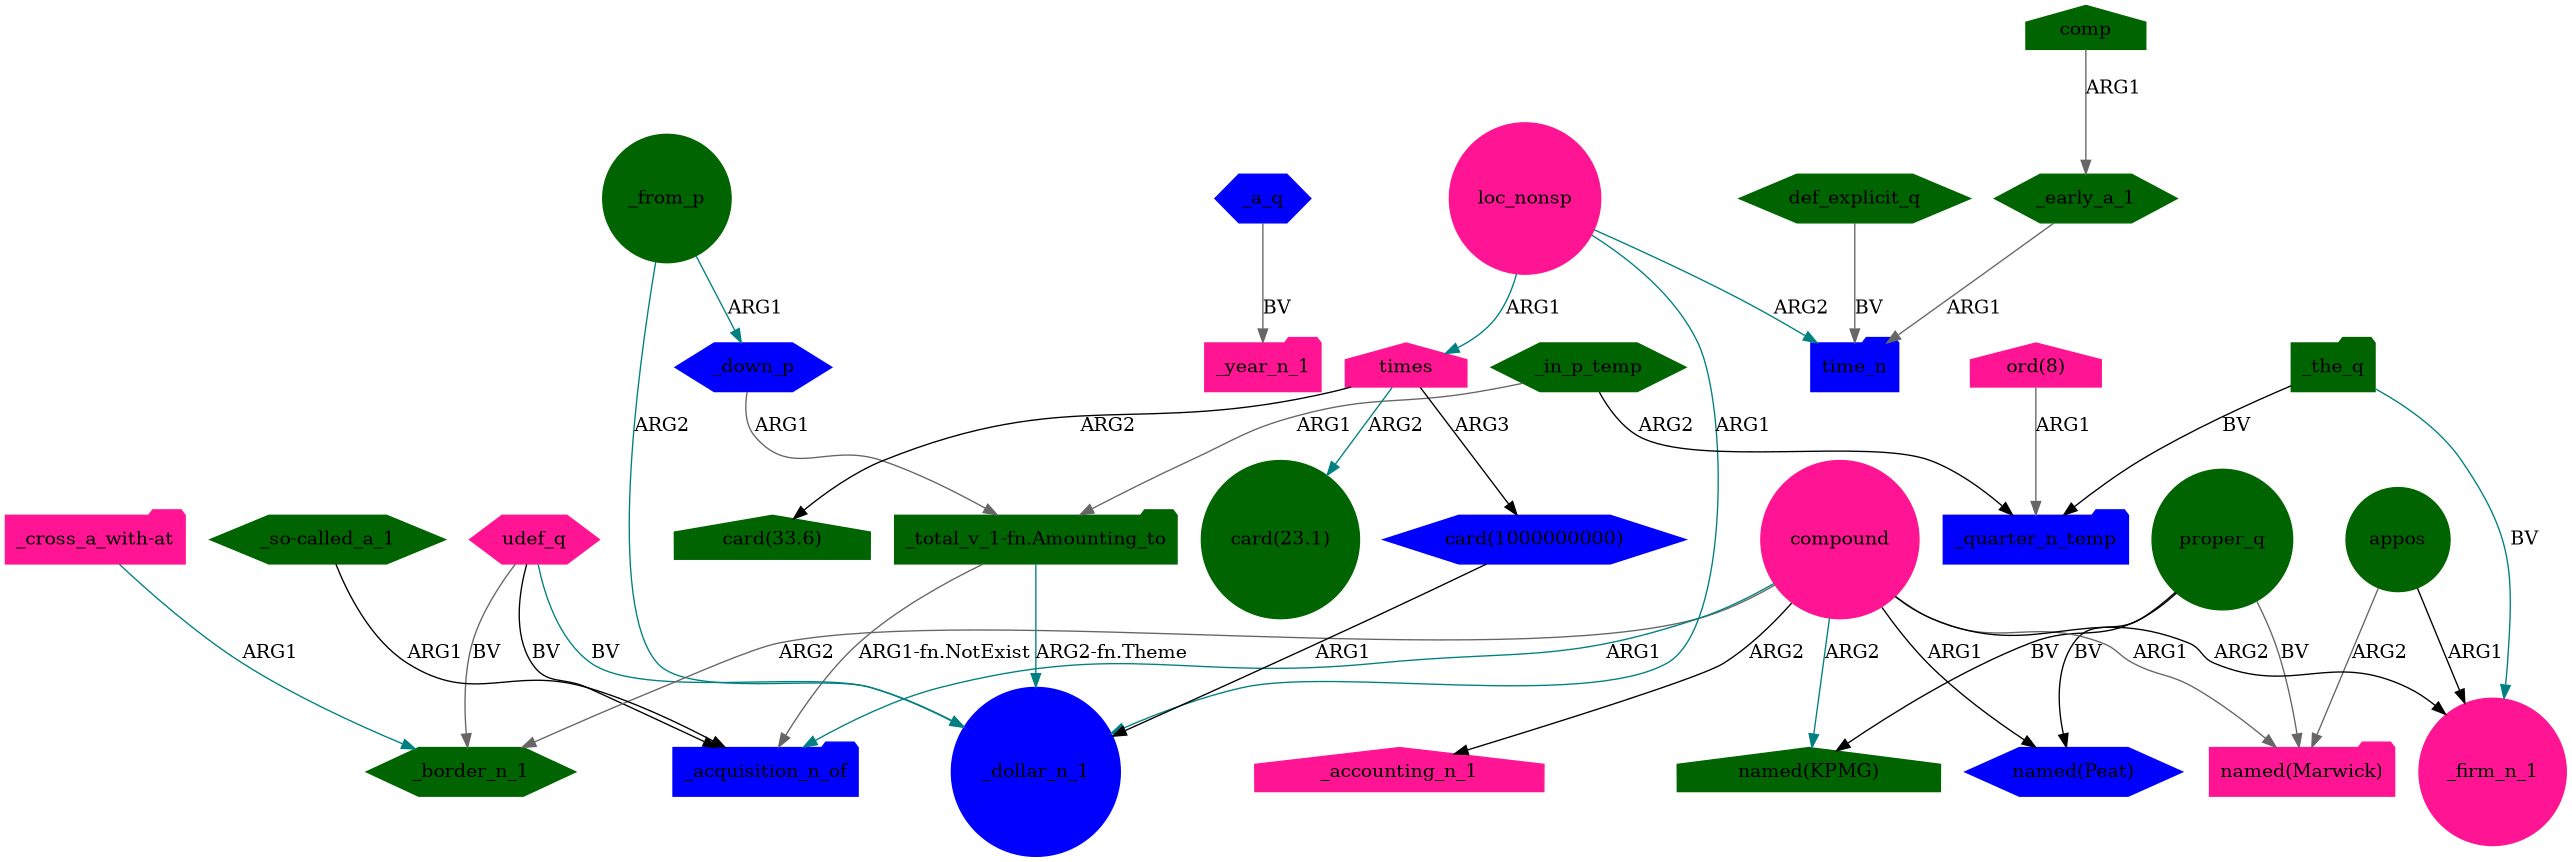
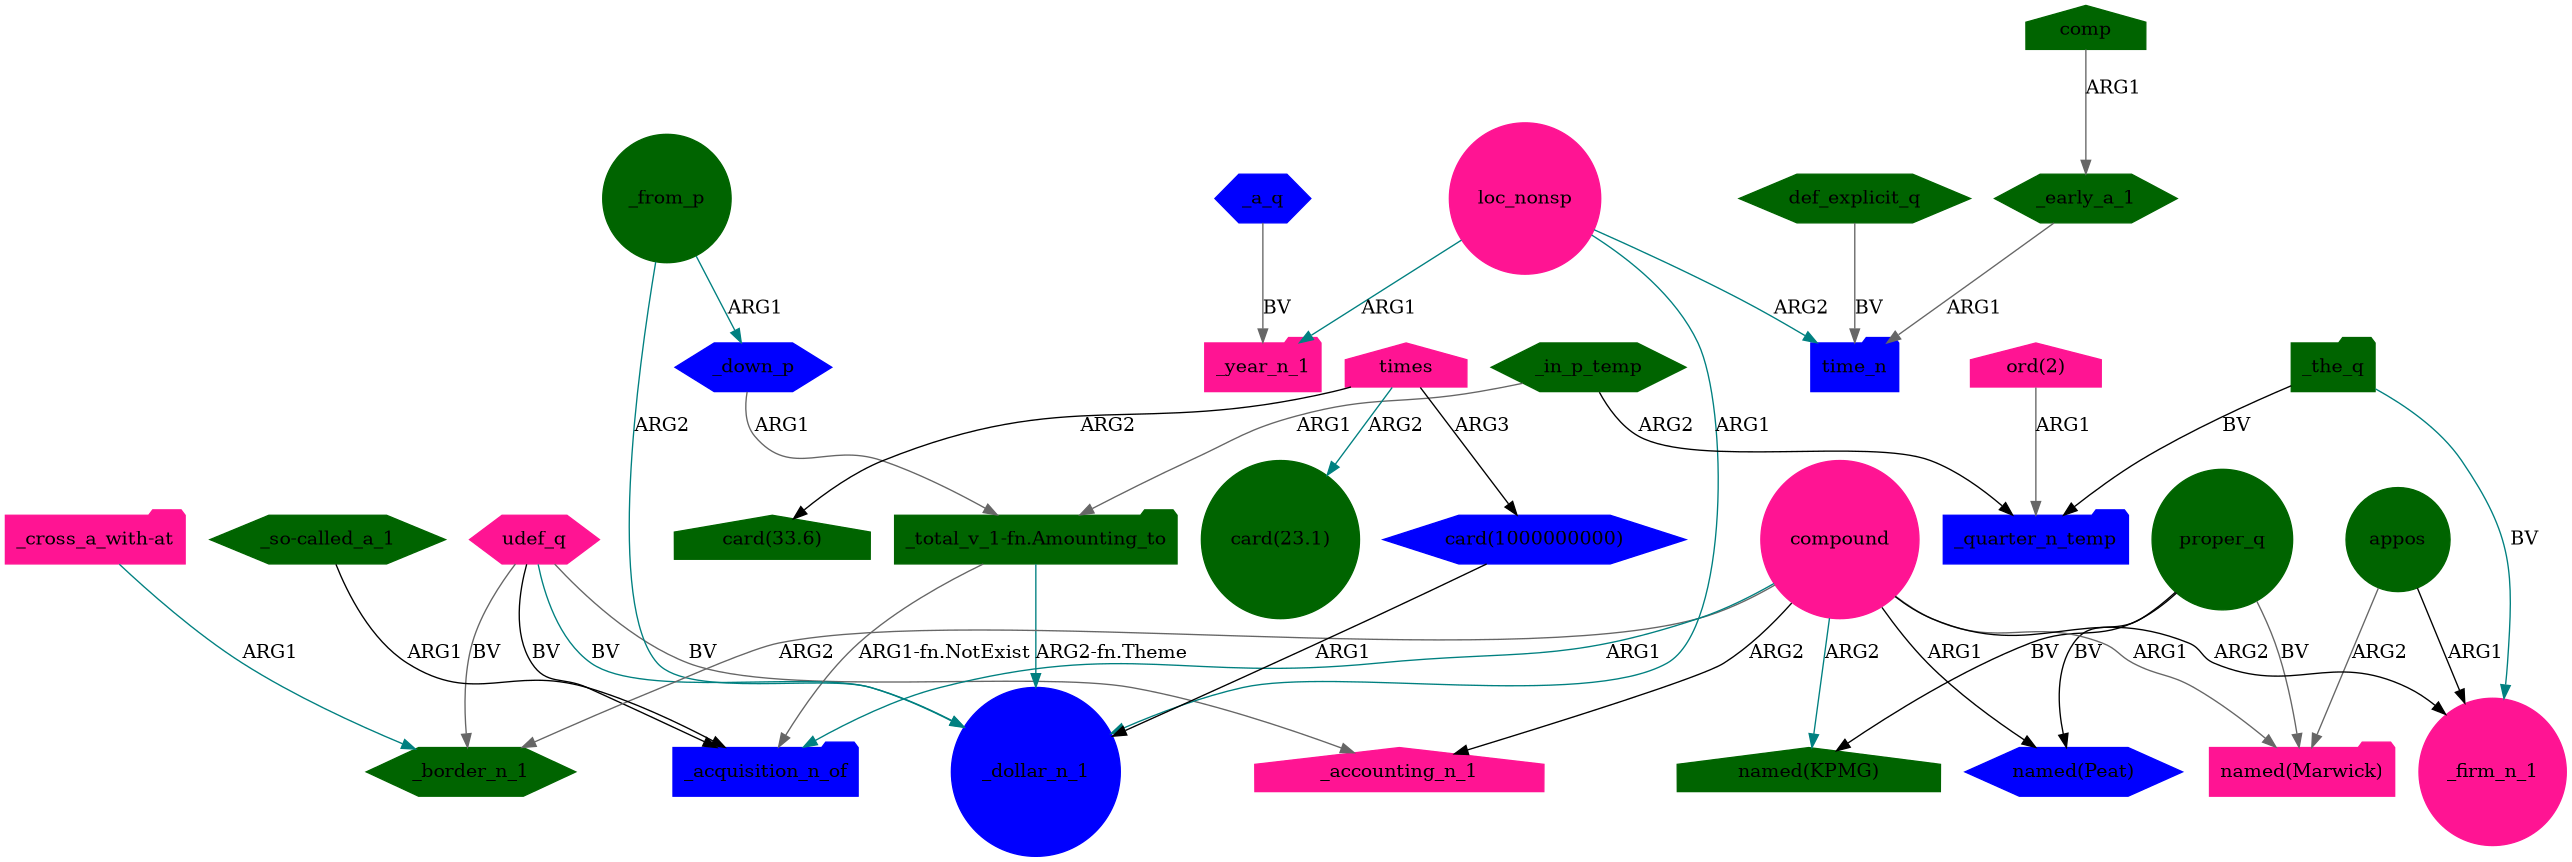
edge "loc_nonsp" -> "times": now "loc_nonsp" -> "_year_n_1"
node "ord(8)": label "ord(8)" -> "ord(2)"
edge "udef_q" -> "_accounting_n_1": added, label "BV"
